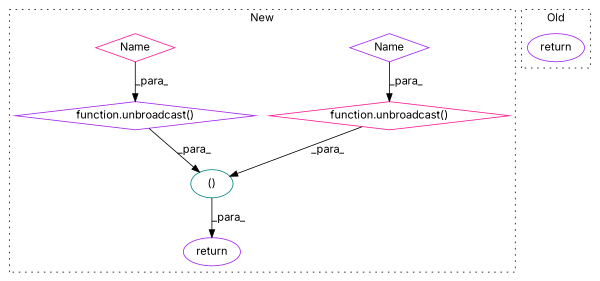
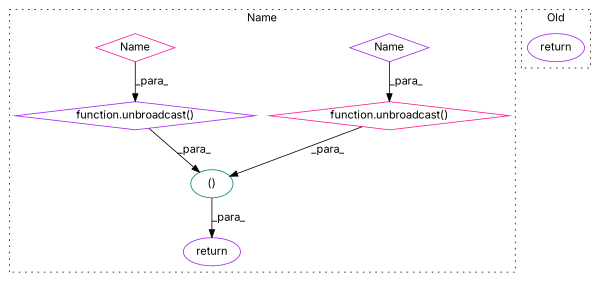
cluster "New": label "New" -> "Name"
